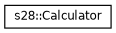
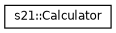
node "s28::Calculator": label "s28::Calculator" -> "s21::Calculator"
